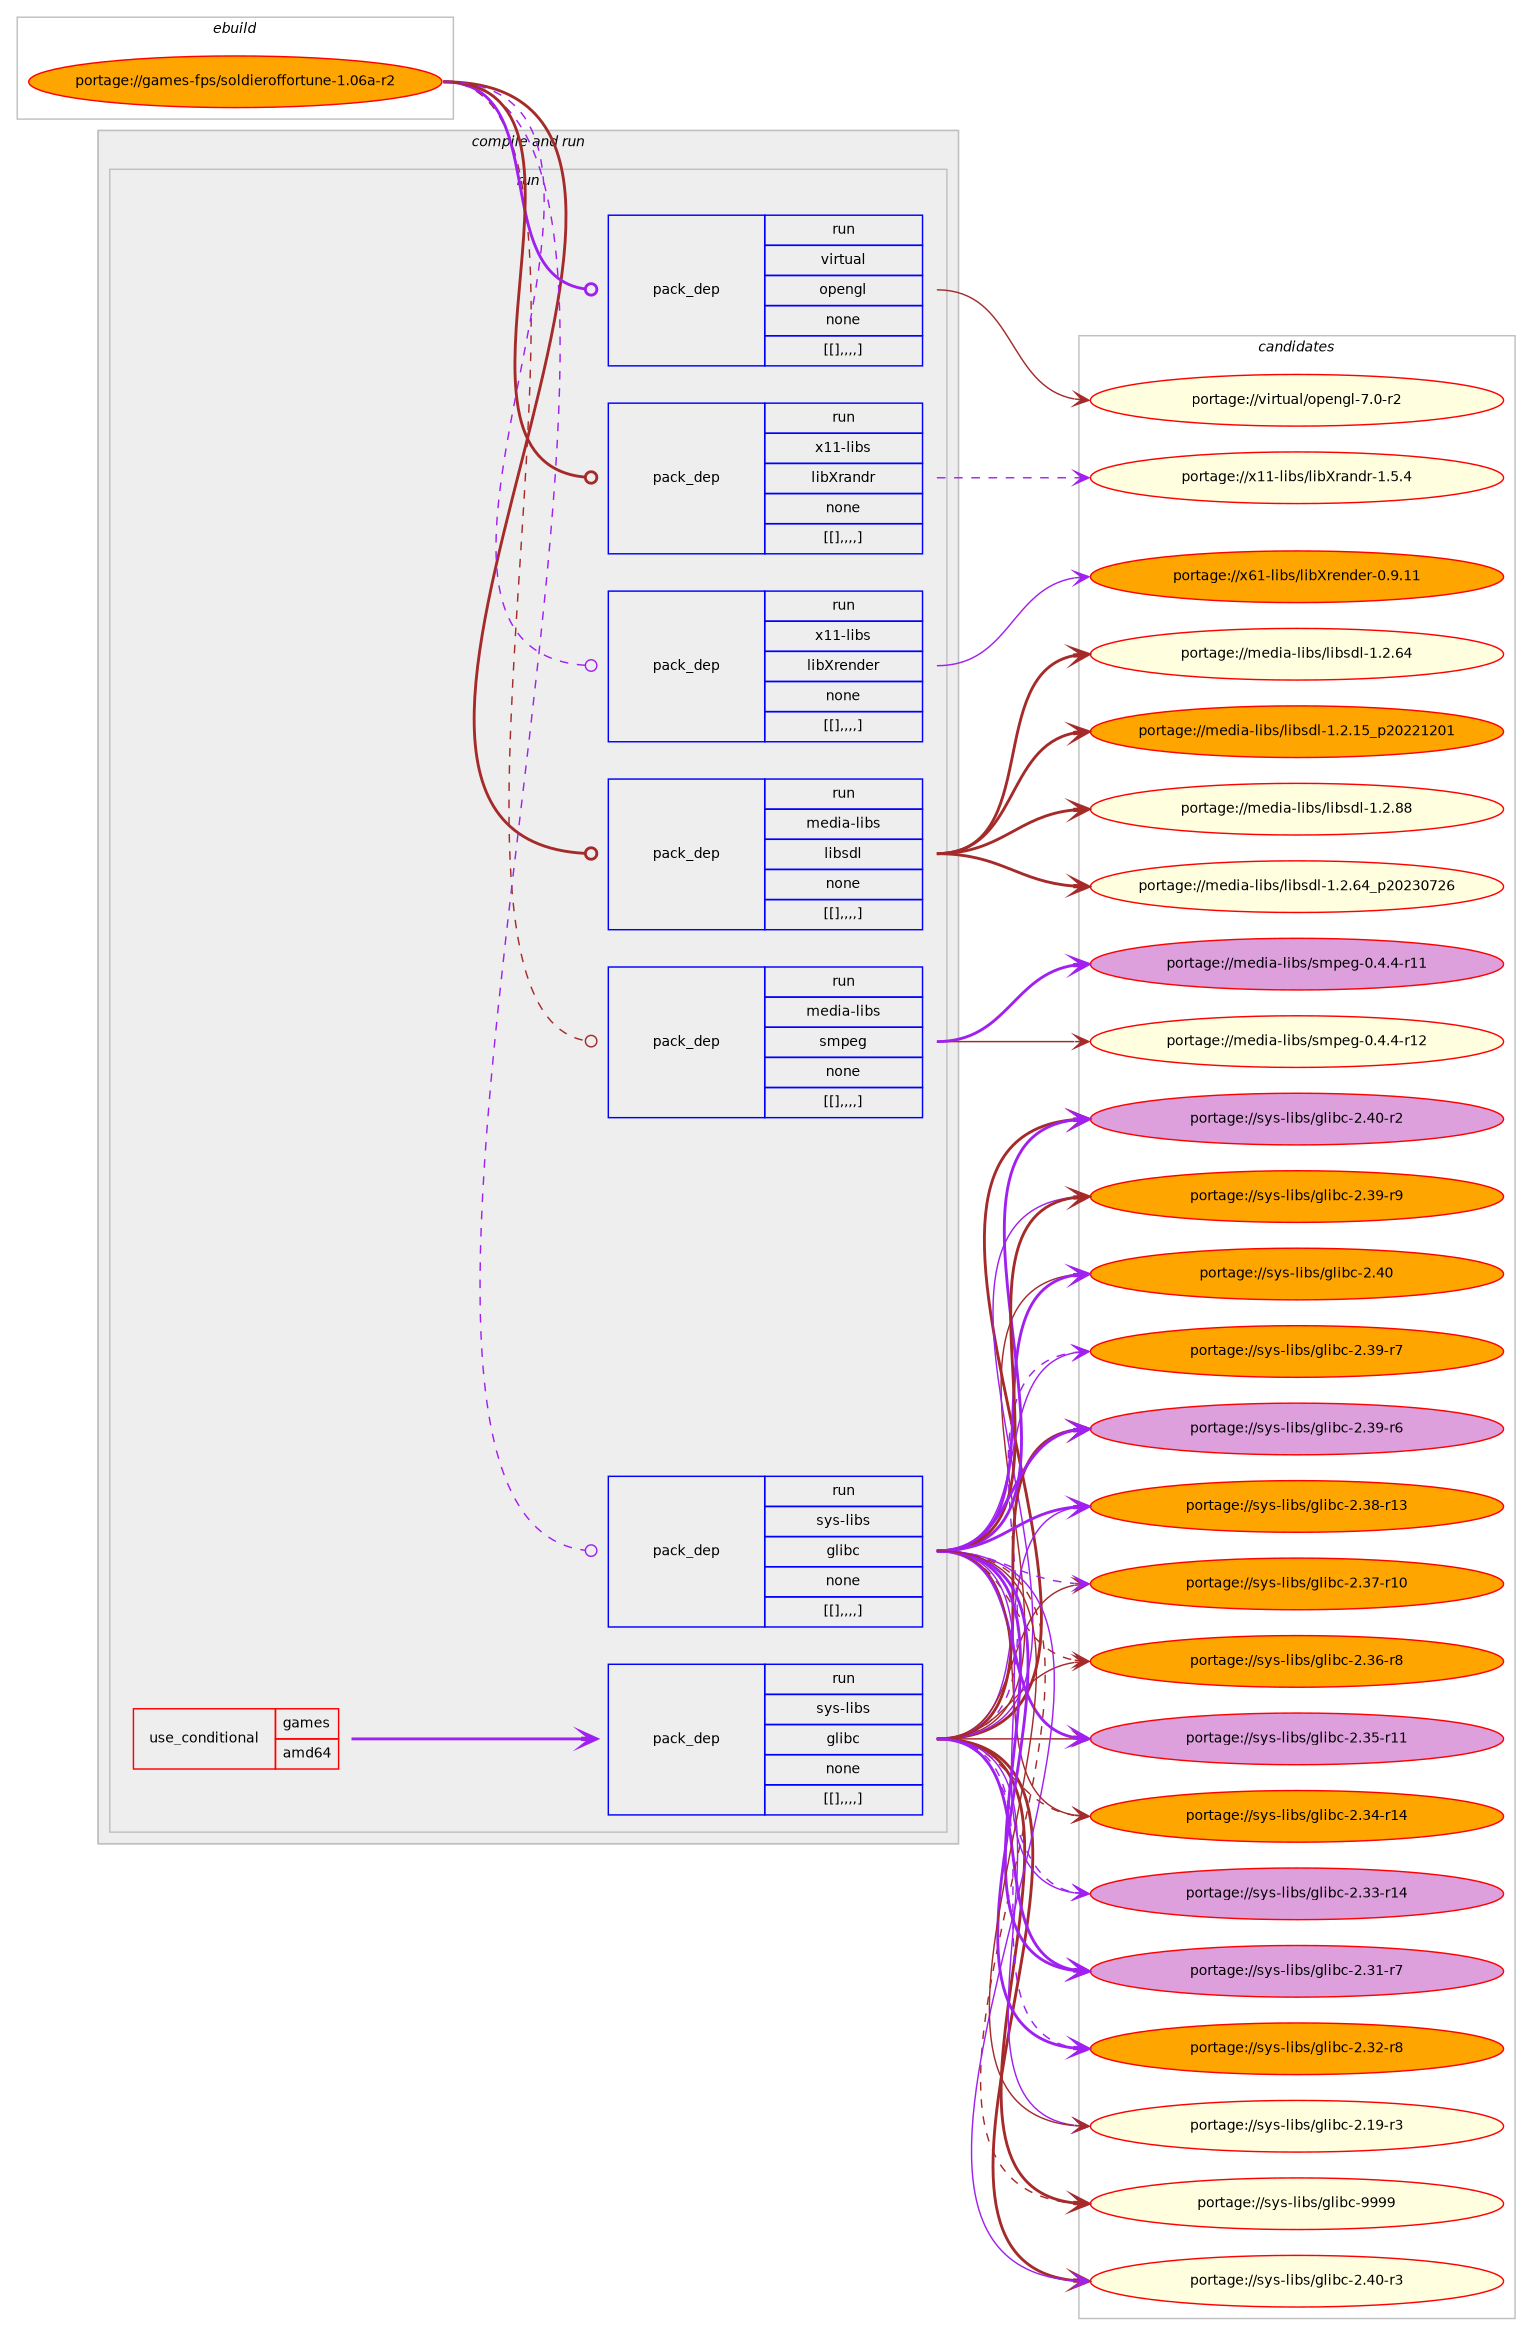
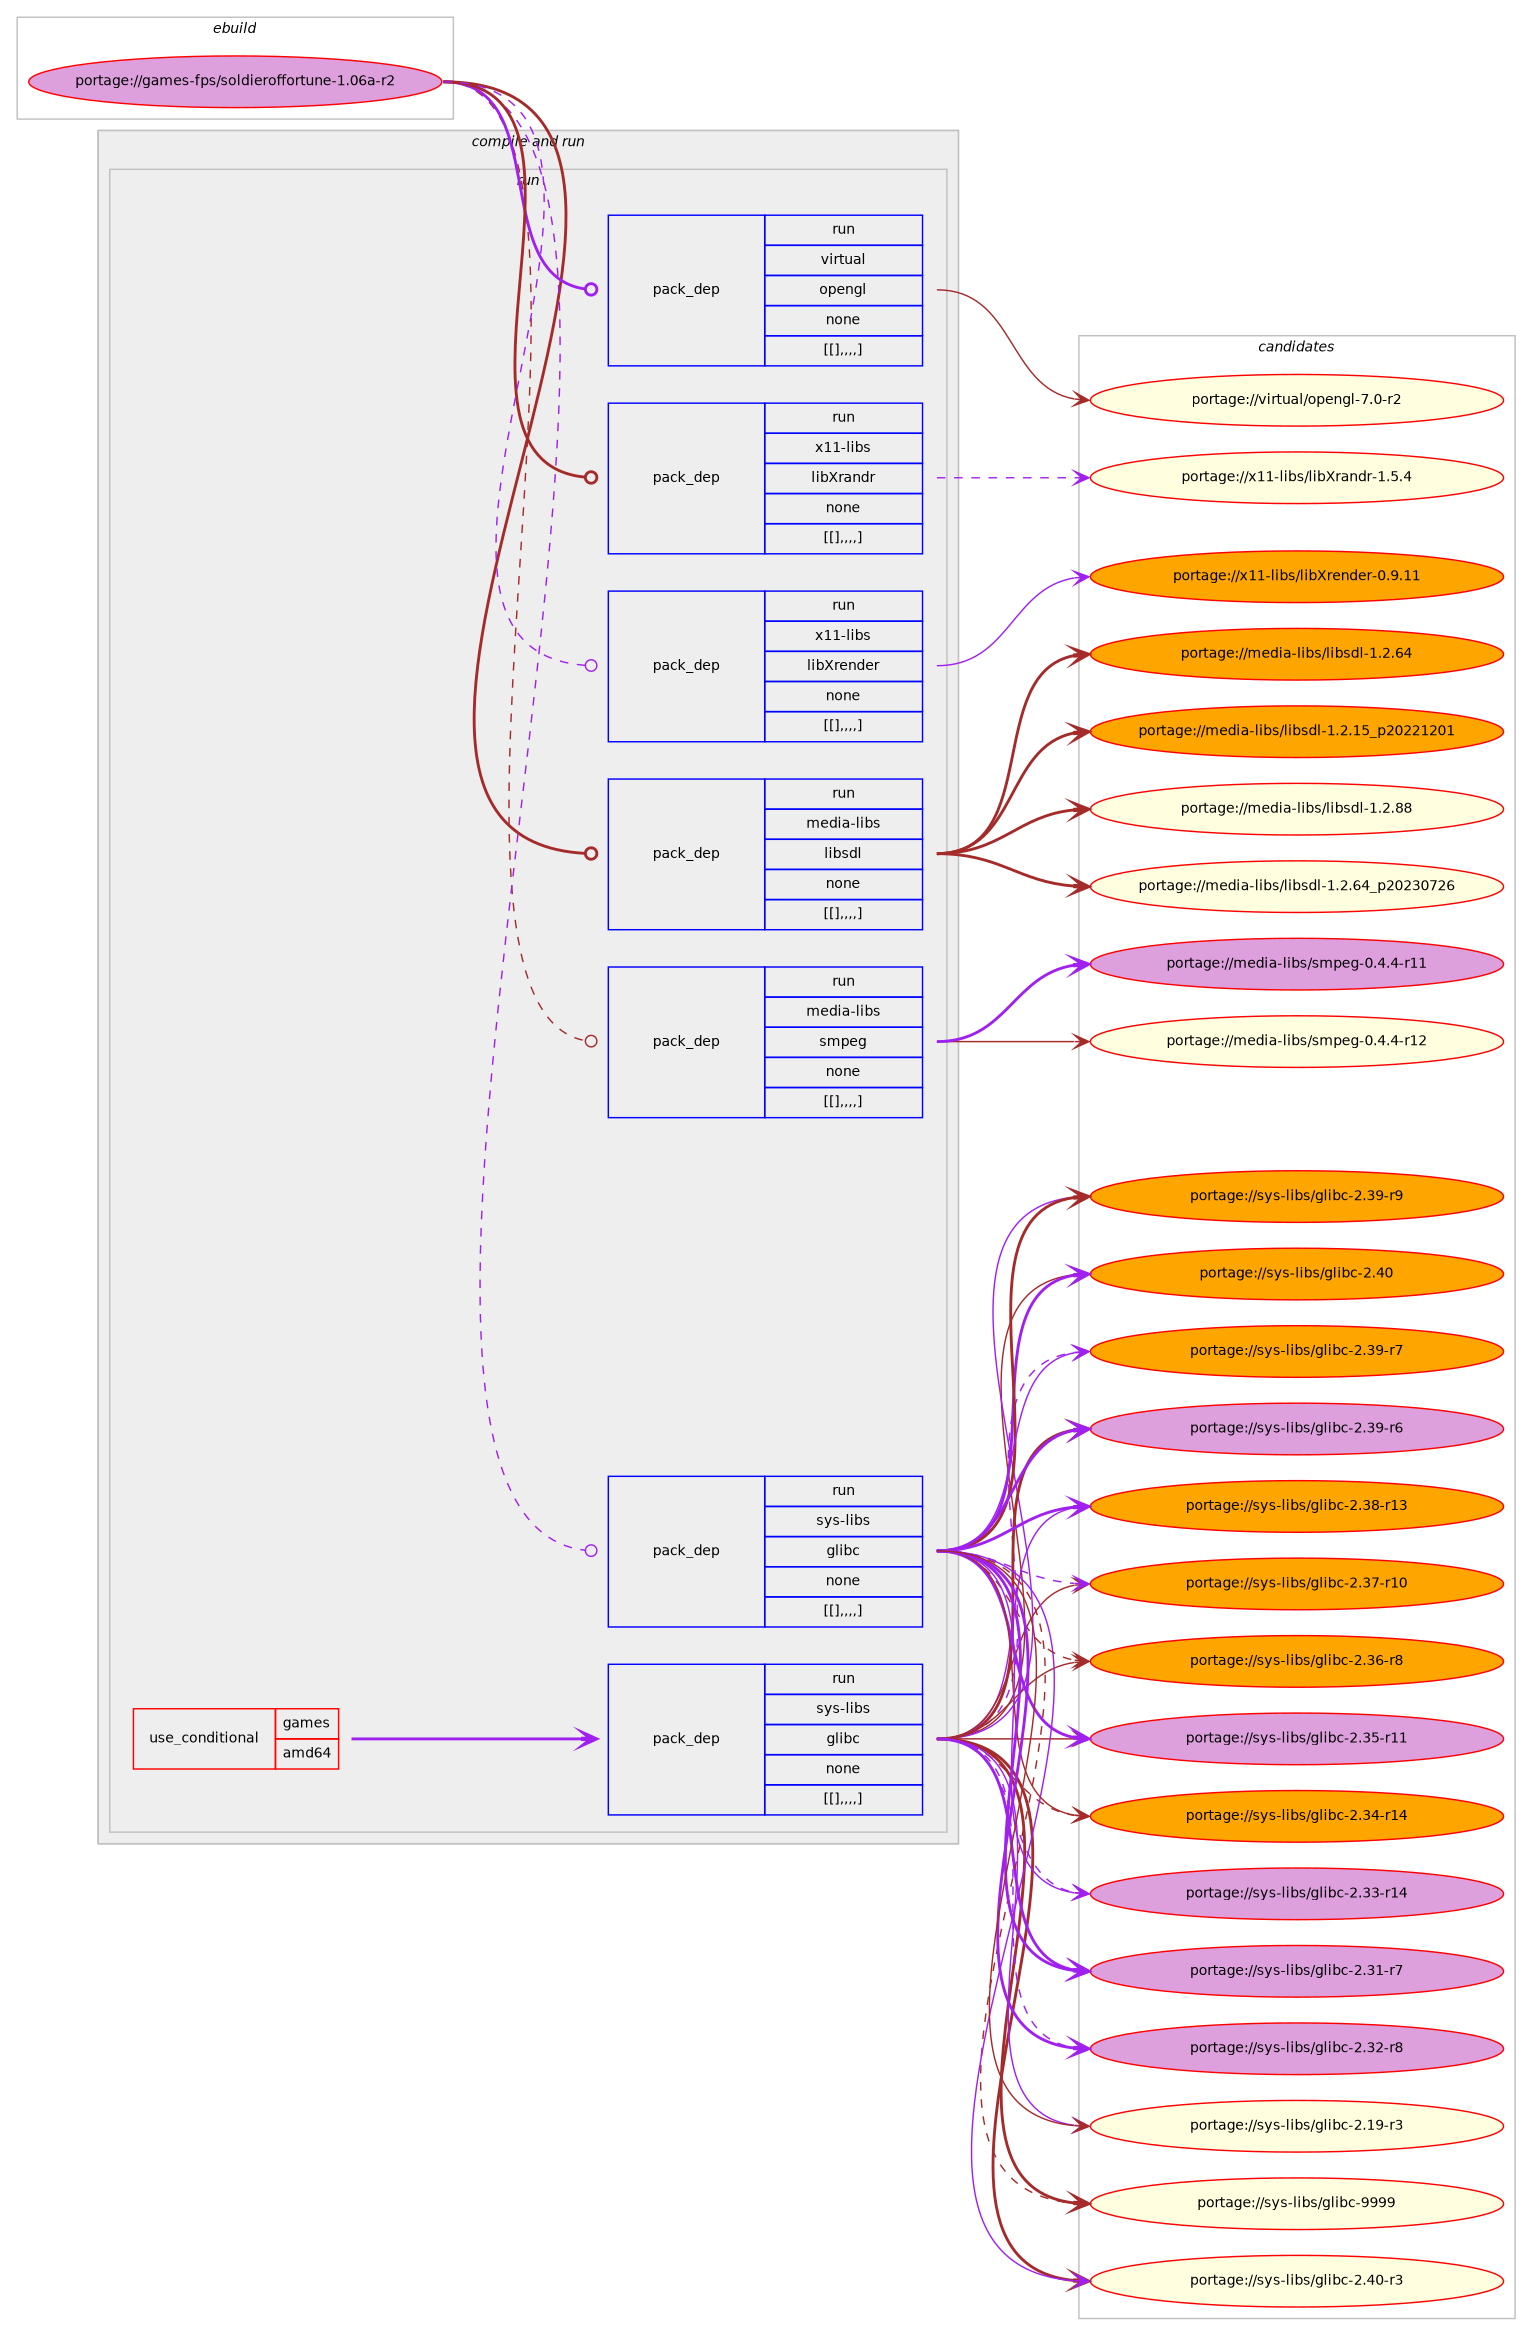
node "portage://games-fps/soldieroffortune-1.06a-r2": fillcolor orange -> plum
node "portage://x61-libs/libXrender-0.9.11": label "portage://x61-libs/libXrender-0.9.11" -> "portage://x11-libs/libXrender-0.9.11"
node "portage://media-libs/libsdl-1.2.64": fillcolor lightyellow -> orange
node "portage://sys-libs/glibc-2.40-r2": removed
node "portage://sys-libs/glibc-2.32-r8": fillcolor orange -> plum
